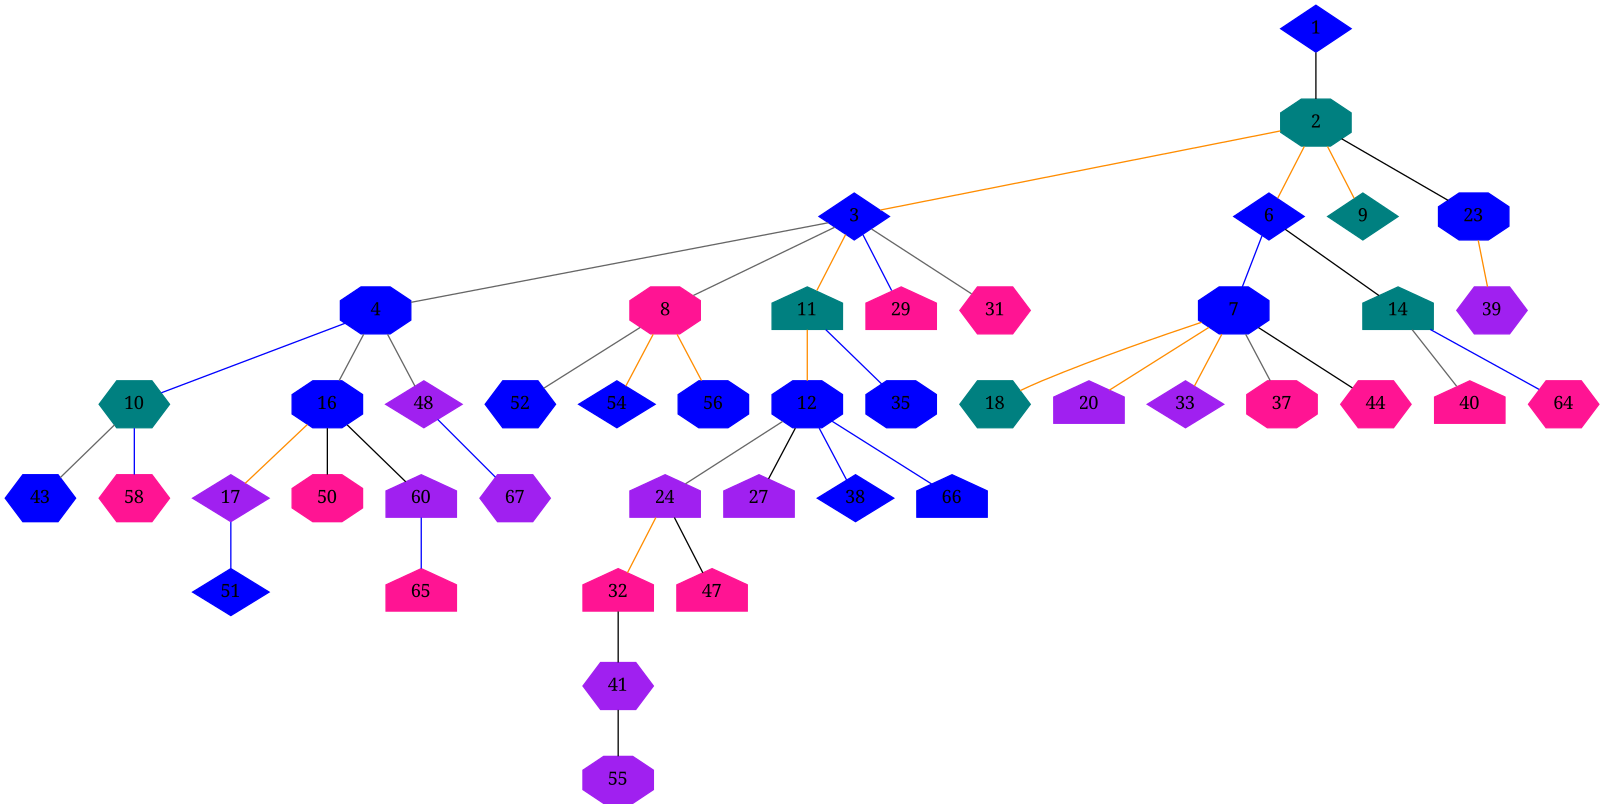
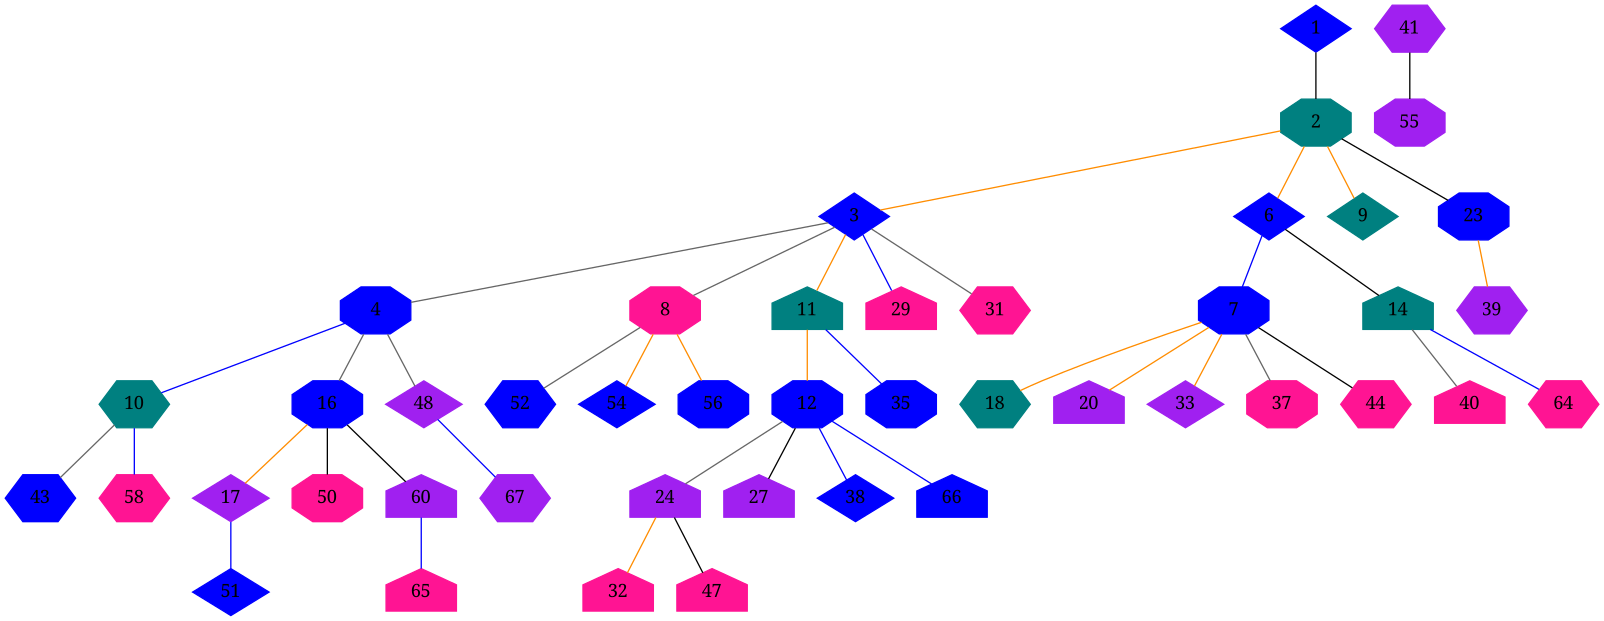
edge "32" -- "41": removed
